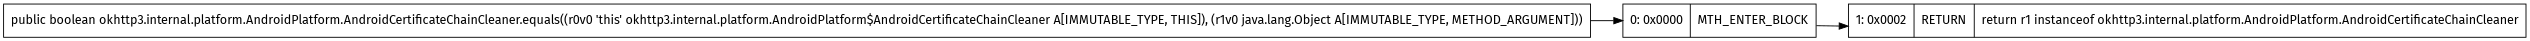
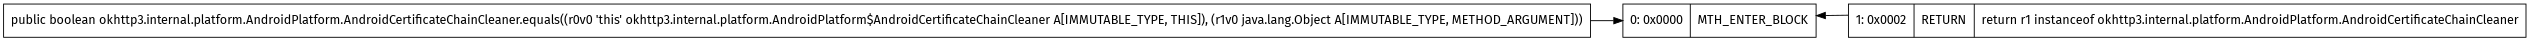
edge "0: 0x0000" -> "1: 0x0002": reversed
